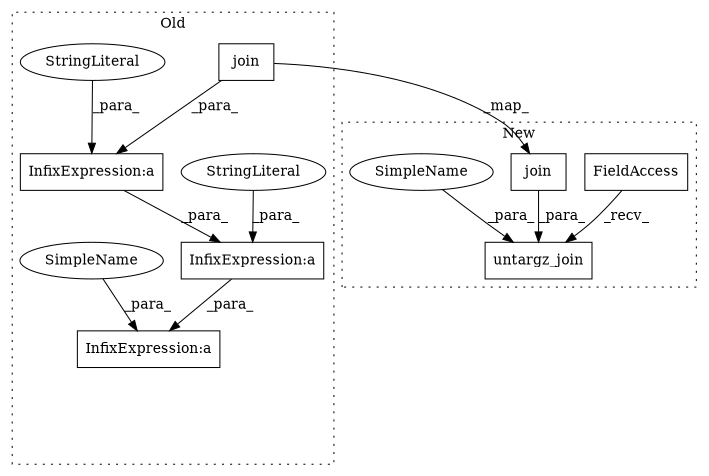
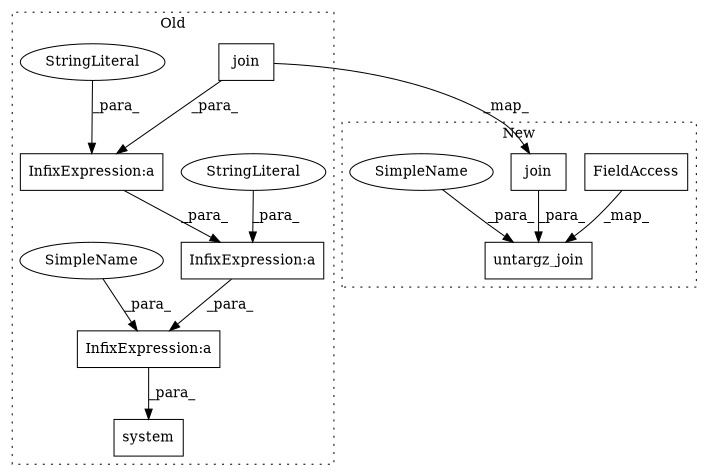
edge "FieldAccess" -> "untargz_join": label "_recv_" -> "_map_"
node "system": added
